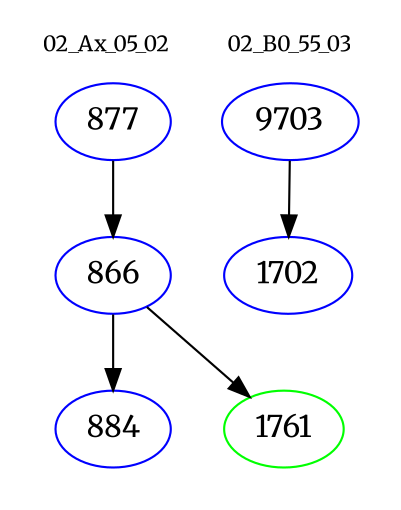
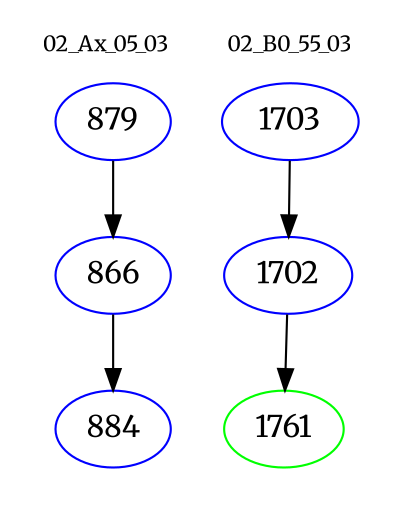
cluster "02_Ax_05_02": label "02_Ax_05_02" -> "02_Ax_05_03"
node "877": label "877" -> "879"
node "9703": label "9703" -> "1703"
edge "866" -> "1761": now "1702" -> "1761"
